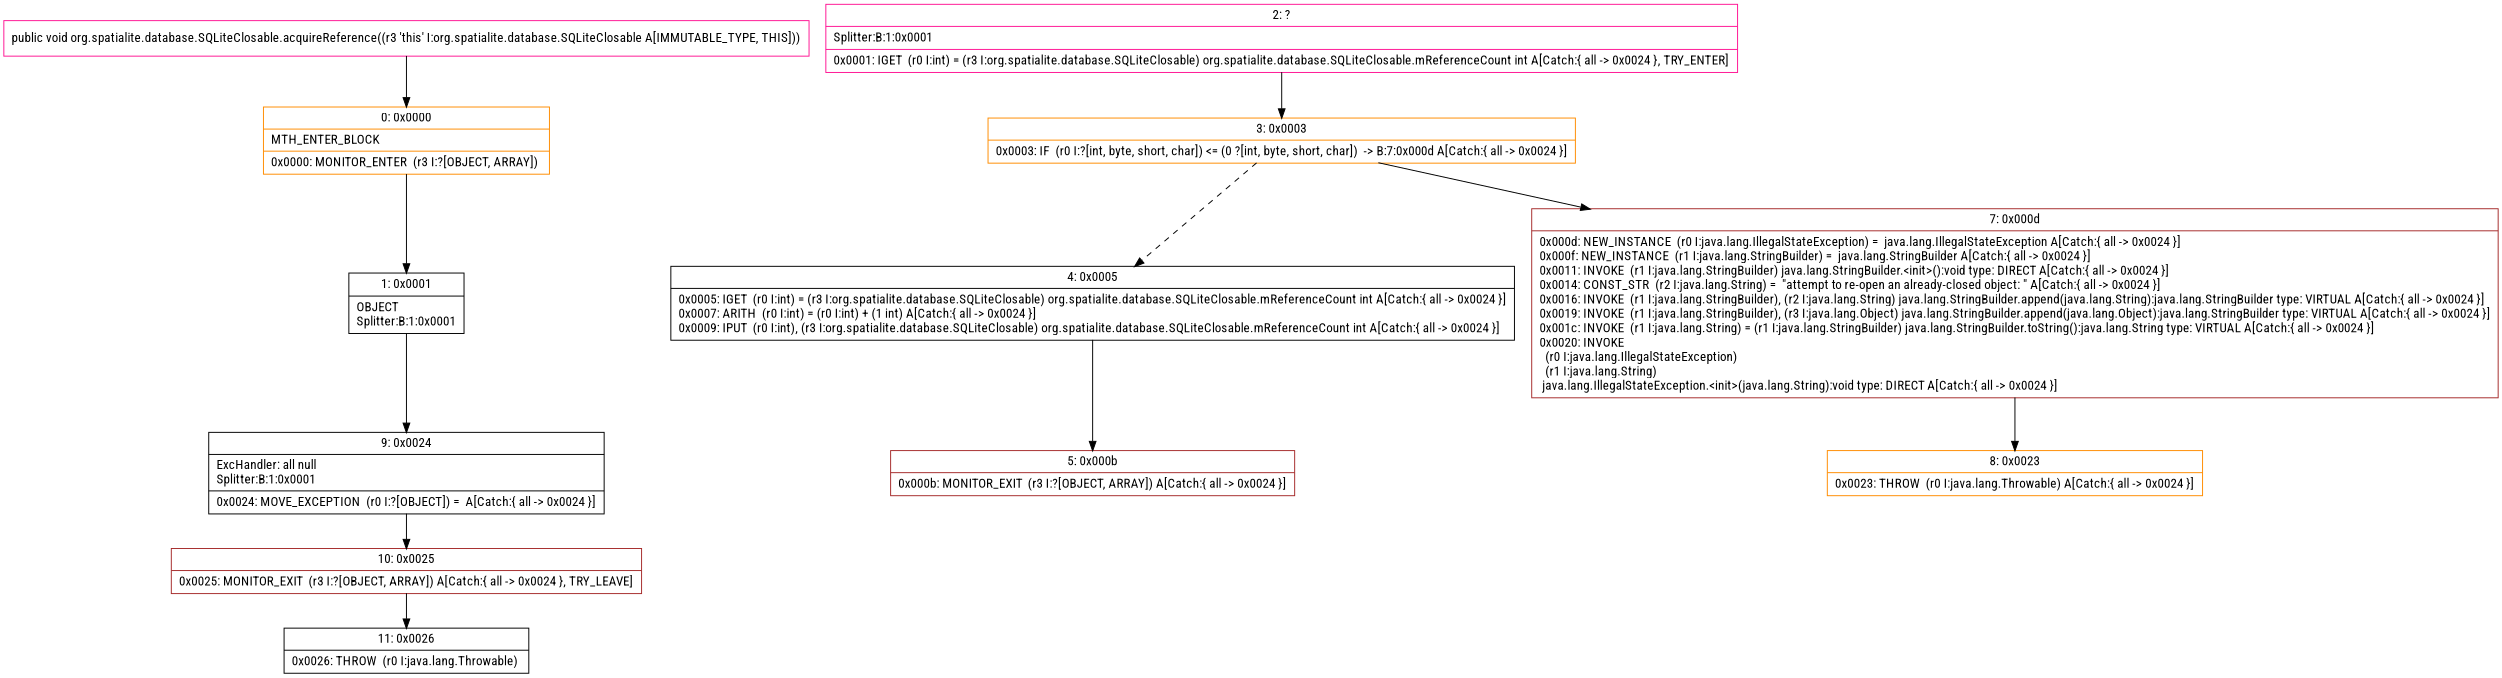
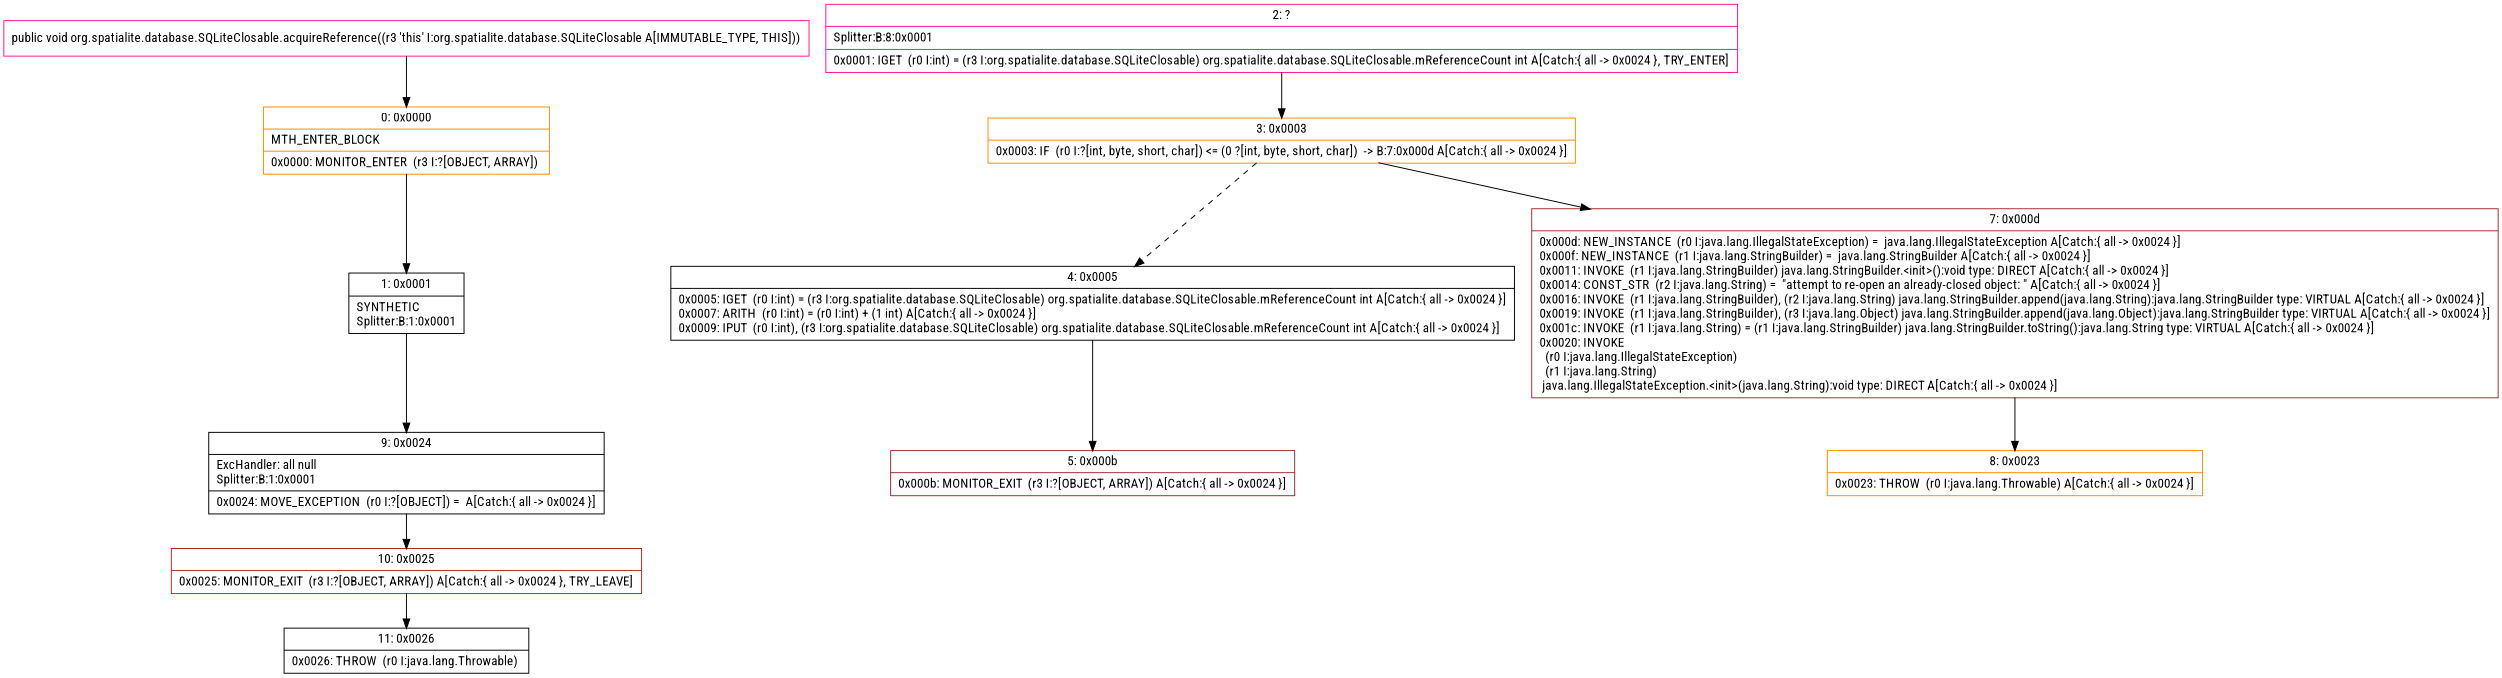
node "2: ?": text "Splitter:B:1:0x0001" -> "Splitter:B:8:0x0001"
node "1: 0x0001": text "OBJECT" -> "SYNTHETIC"
